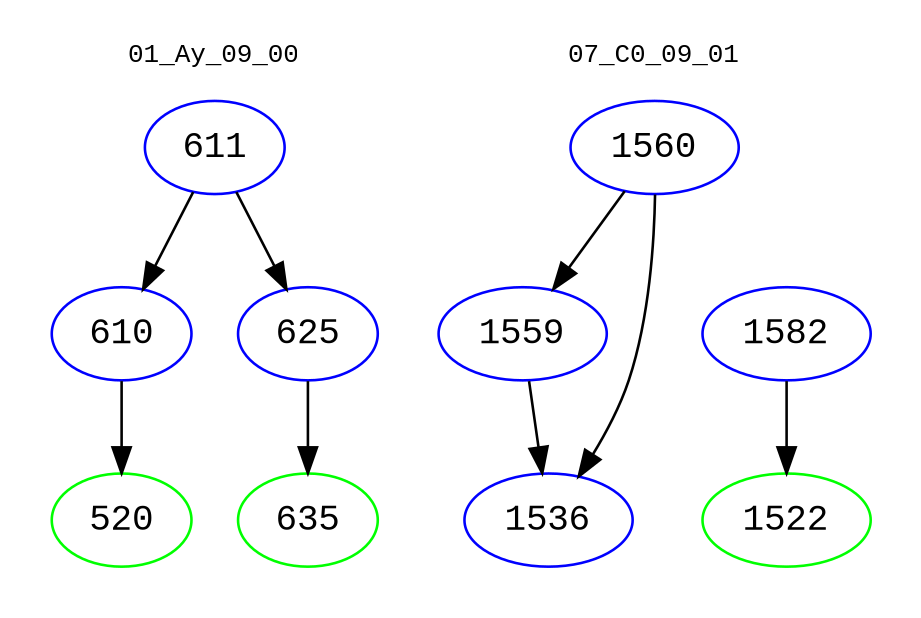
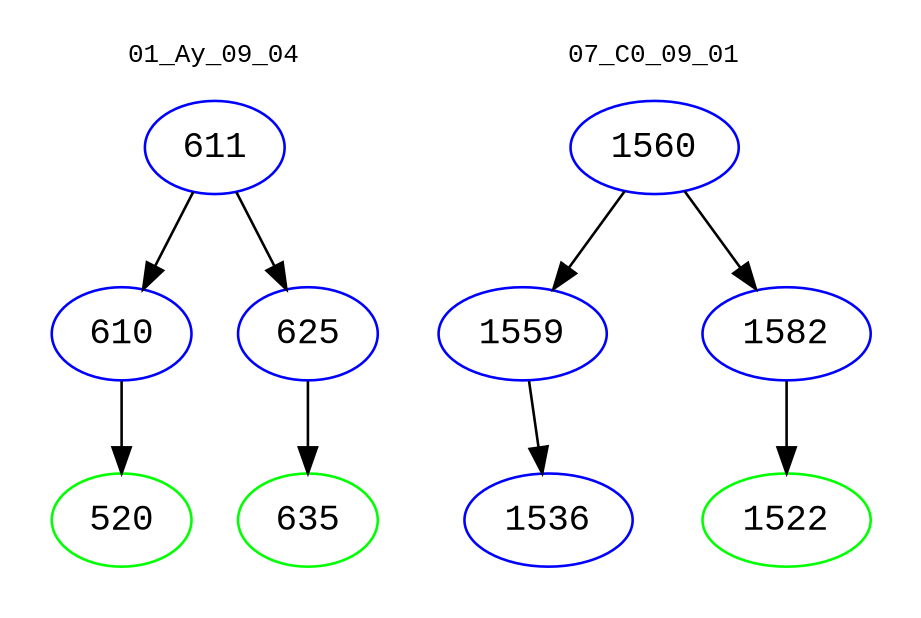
cluster "01_Ay_09_00": label "01_Ay_09_00" -> "01_Ay_09_04"
edge "1560" -> "1536": now "1560" -> "1582"
